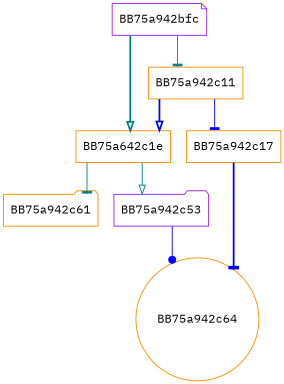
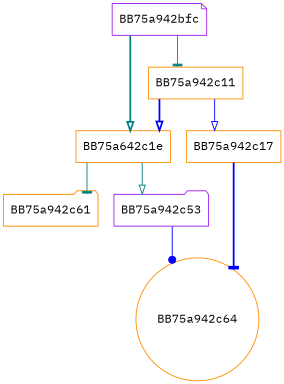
edge "BB75a942c11" -> "BB75a942c17": arrowhead tee -> onormal
